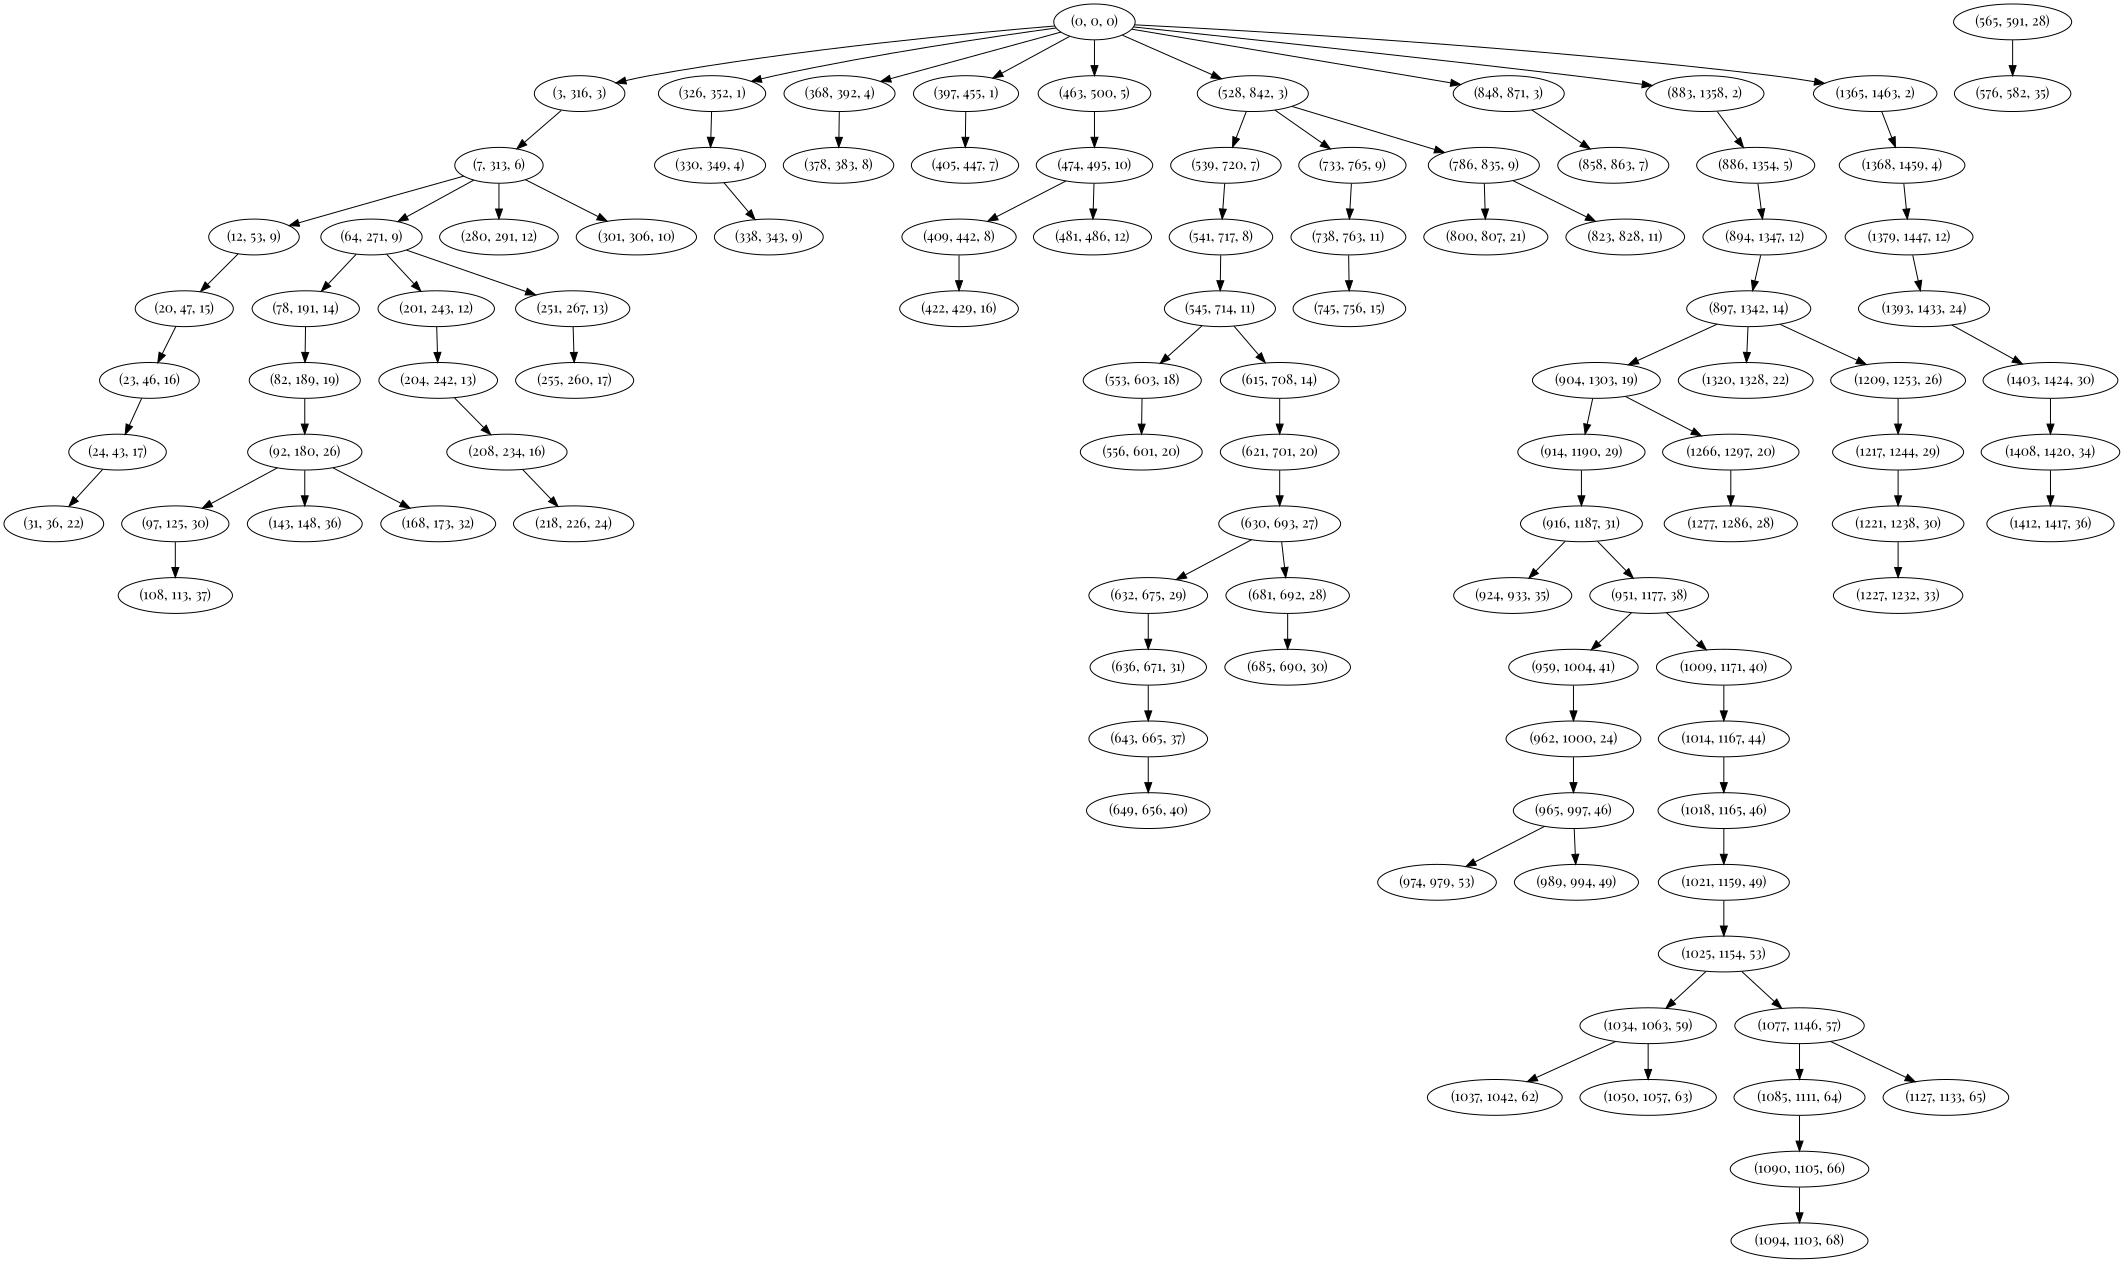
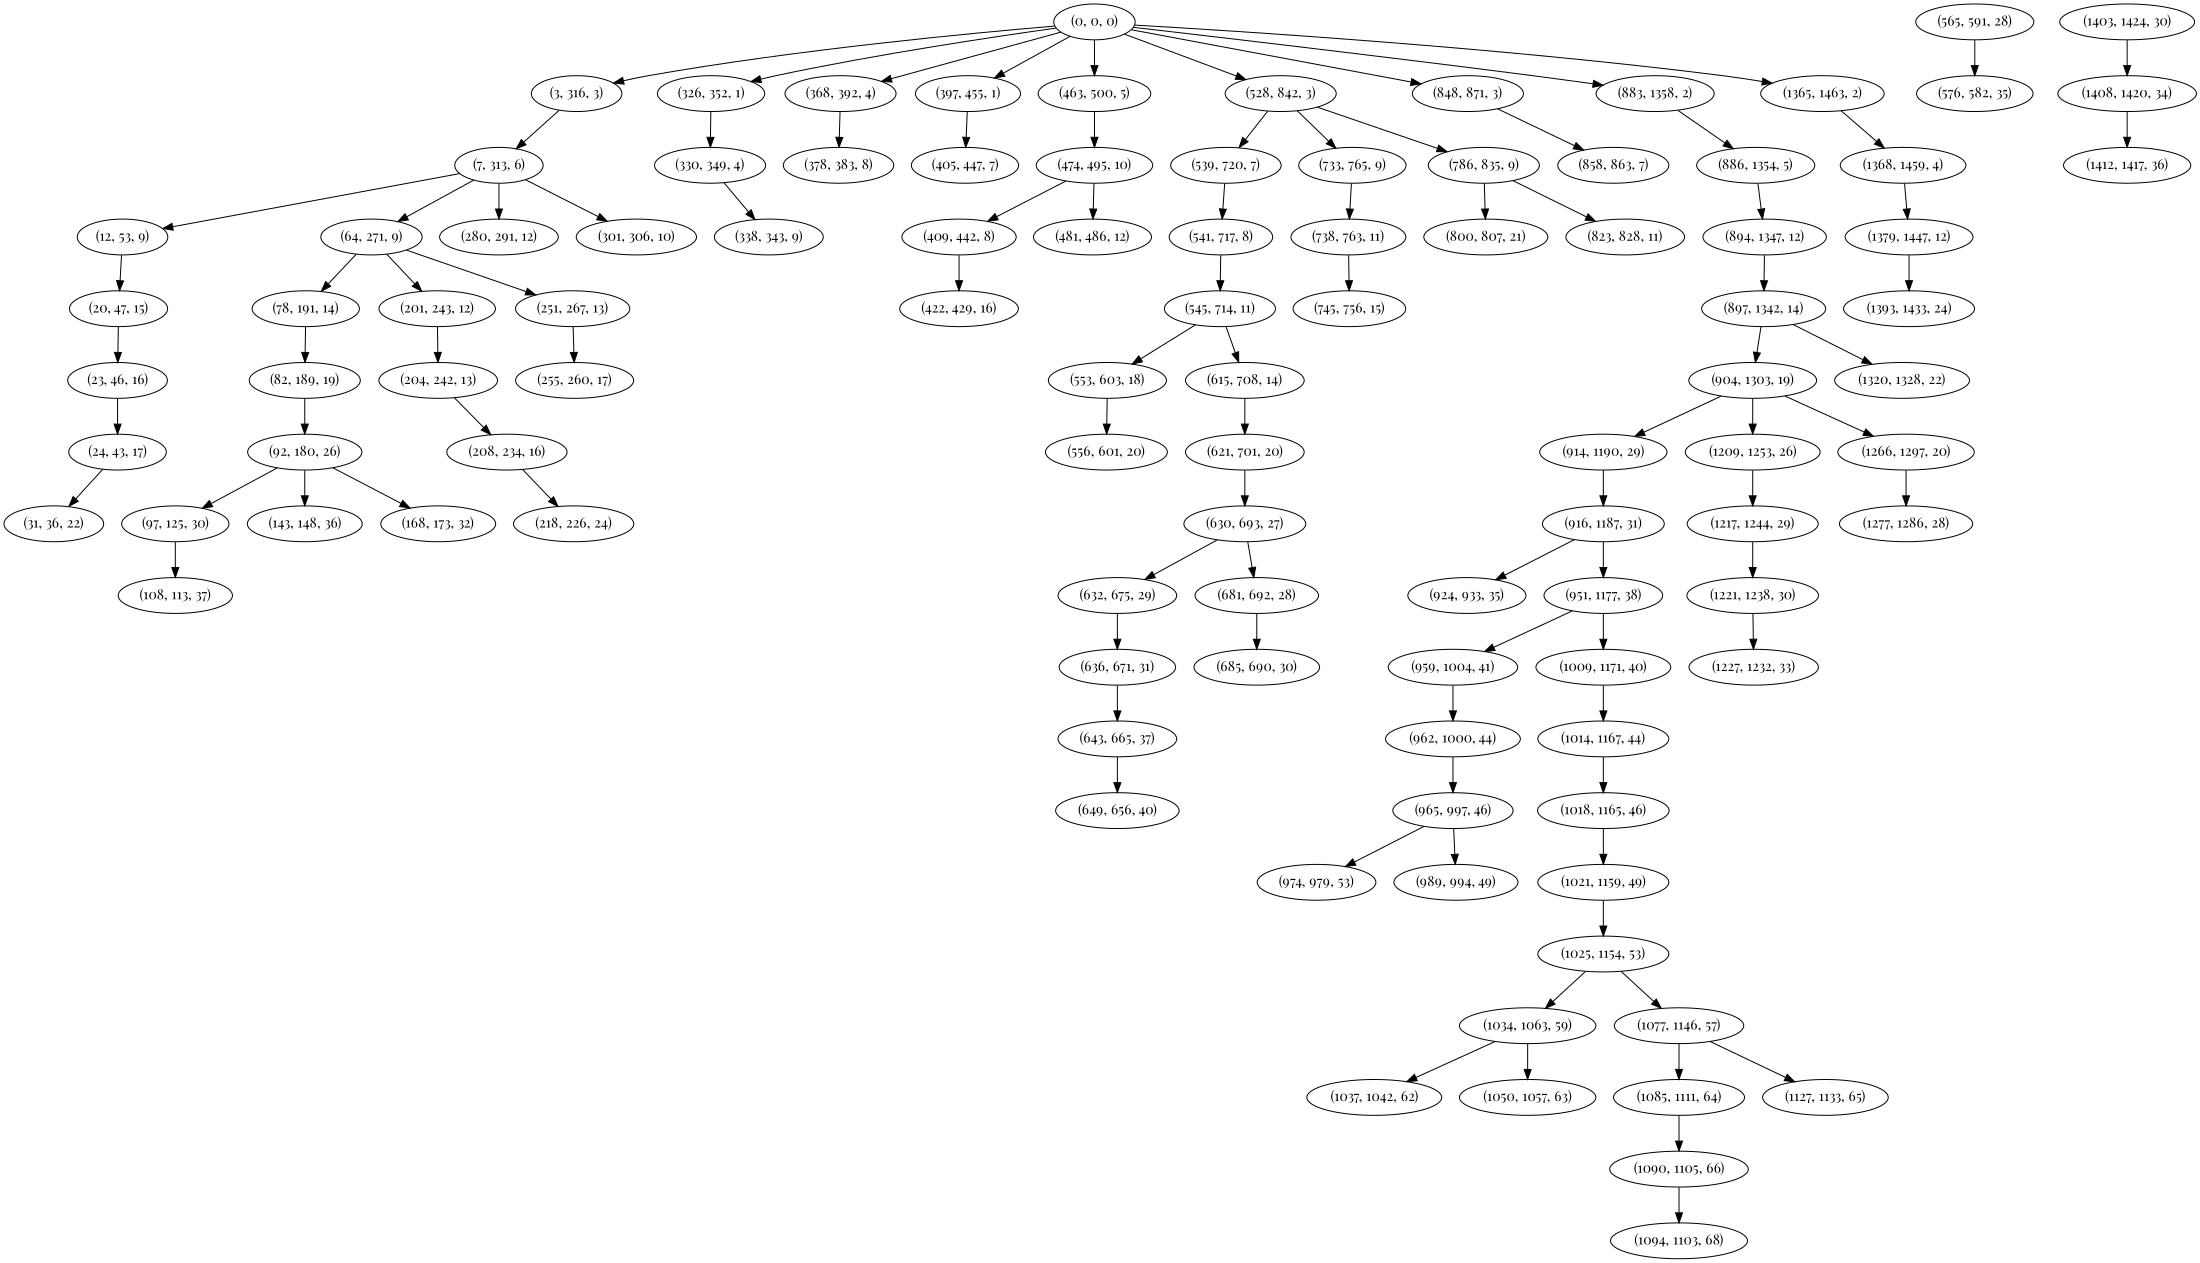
edge "(897, 1342, 14)" -> "(1209, 1253, 26)": now "(904, 1303, 19)" -> "(1209, 1253, 26)"
edge "(1393, 1433, 24)" -> "(1403, 1424, 30)": removed
node "(962, 1000, 24)": label "(962, 1000, 24)" -> "(962, 1000, 44)"
